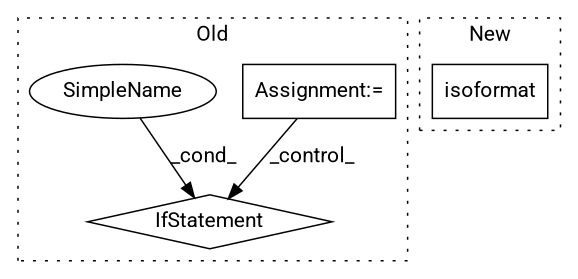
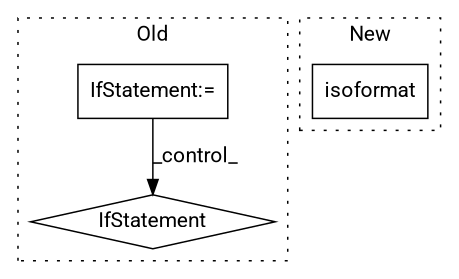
node "SimpleName": removed
node "Assignment:=": label "Assignment:=" -> "IfStatement:="
